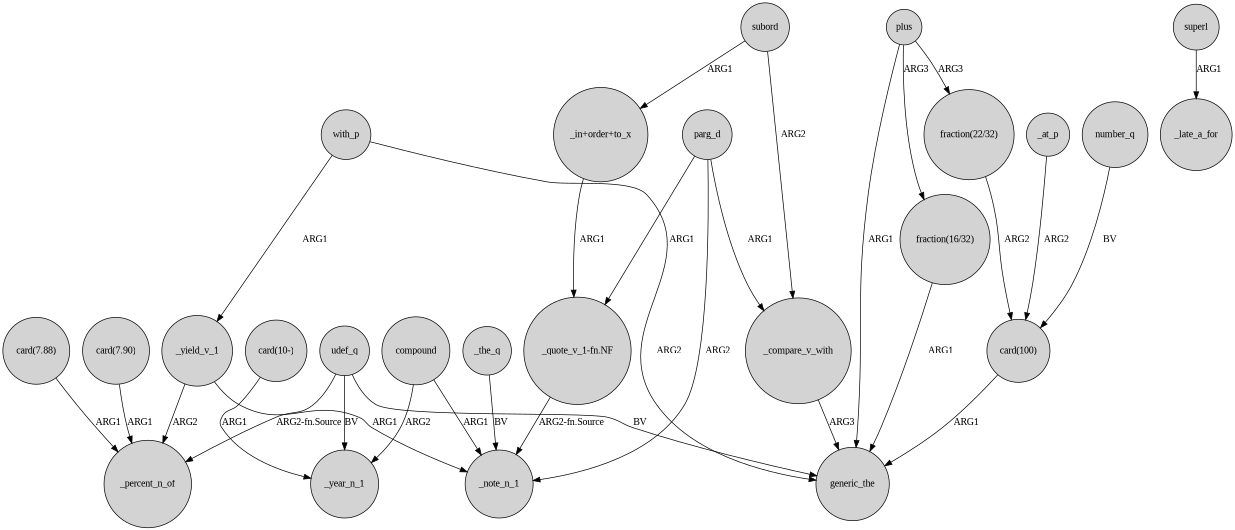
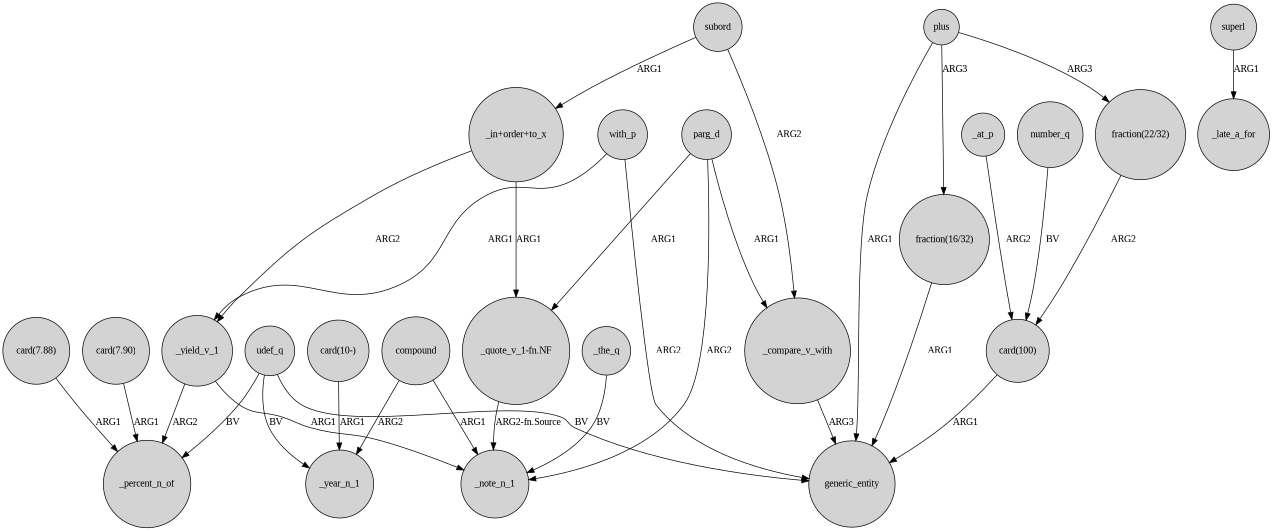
edge "_in+order+to_x" -> "_yield_v_1": added, label "ARG2"
edge "udef_q" -> "_percent_n_of": label "ARG2-fn.Source" -> "BV"
node "generic_the": label "generic_the" -> "generic_entity"
